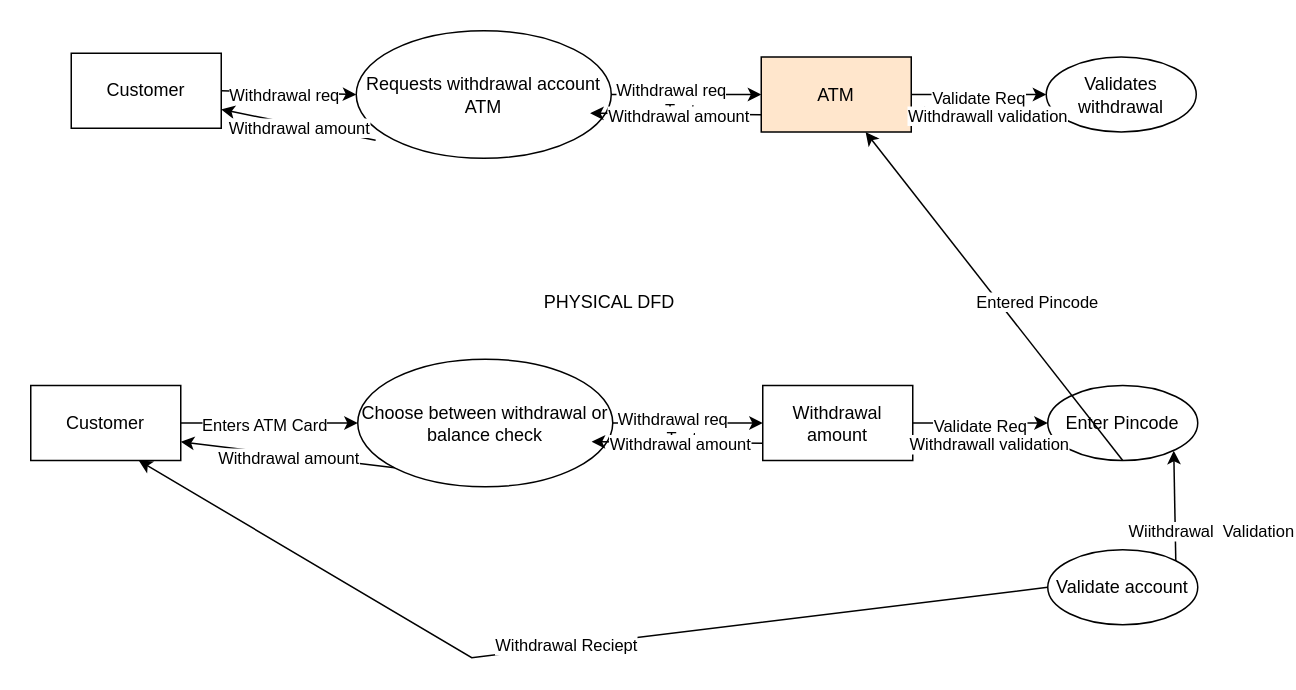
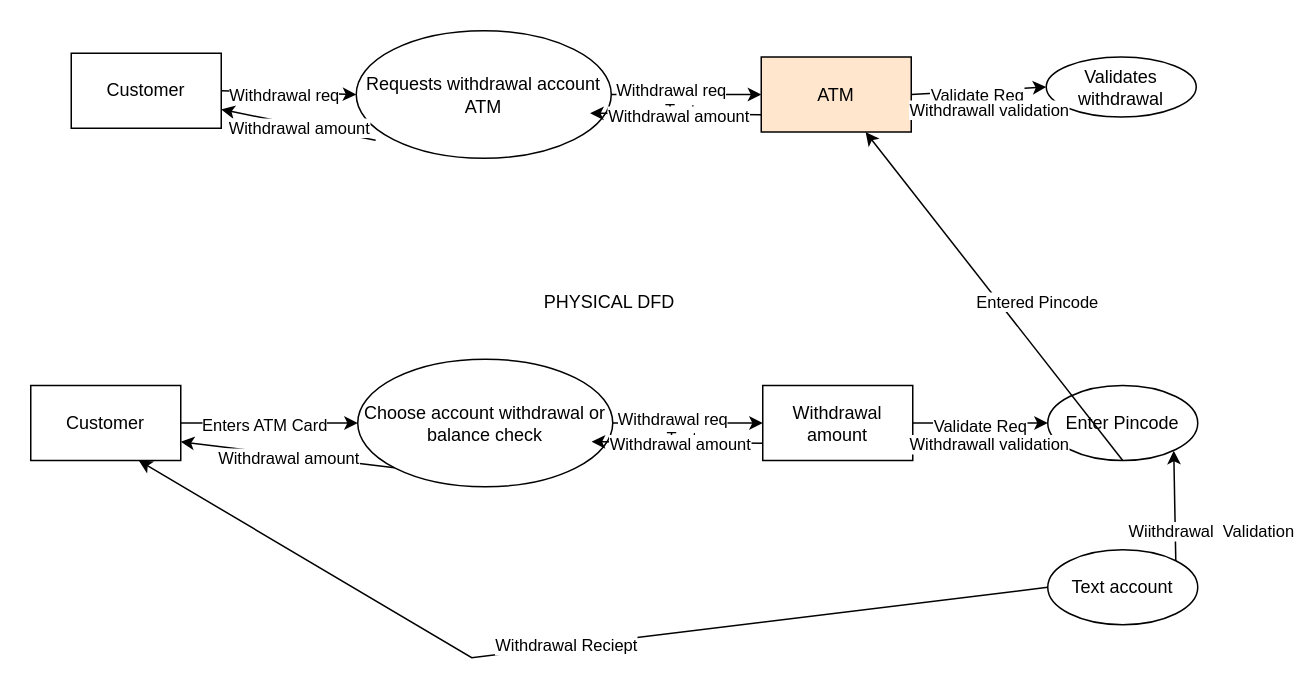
node "Validates withdrawal": size 150x75 -> 150x60
node "Choose between withdrawal or balance check": label "Choose between withdrawal or balance check" -> "Choose account withdrawal or balance check"
node "Validate account": label "Validate account" -> "Text account"
